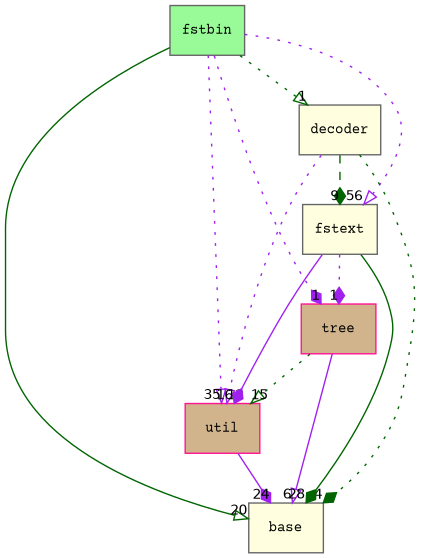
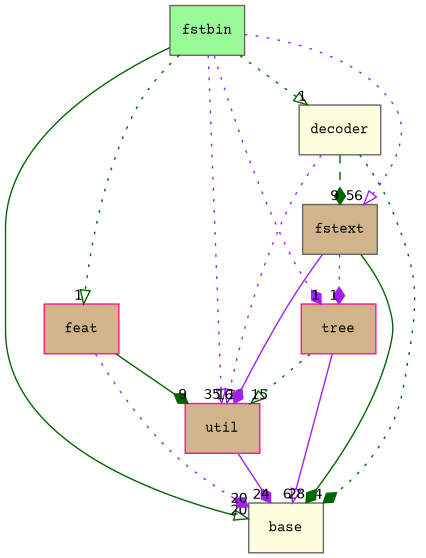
node "fstext": fillcolor lightyellow -> tan
node "feat": added
